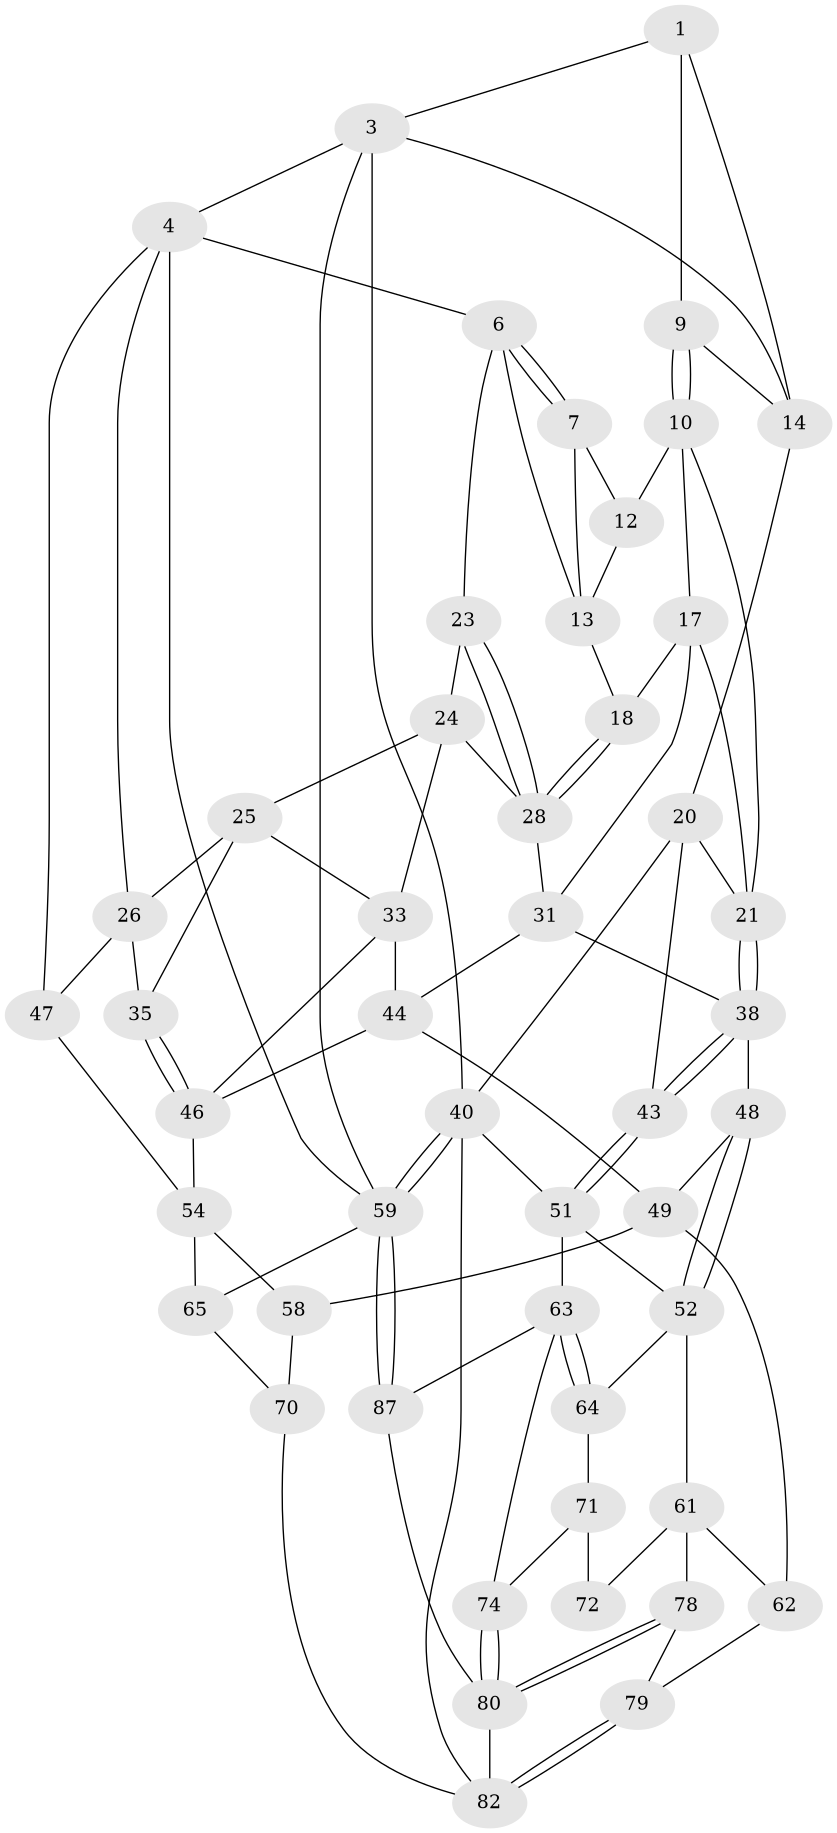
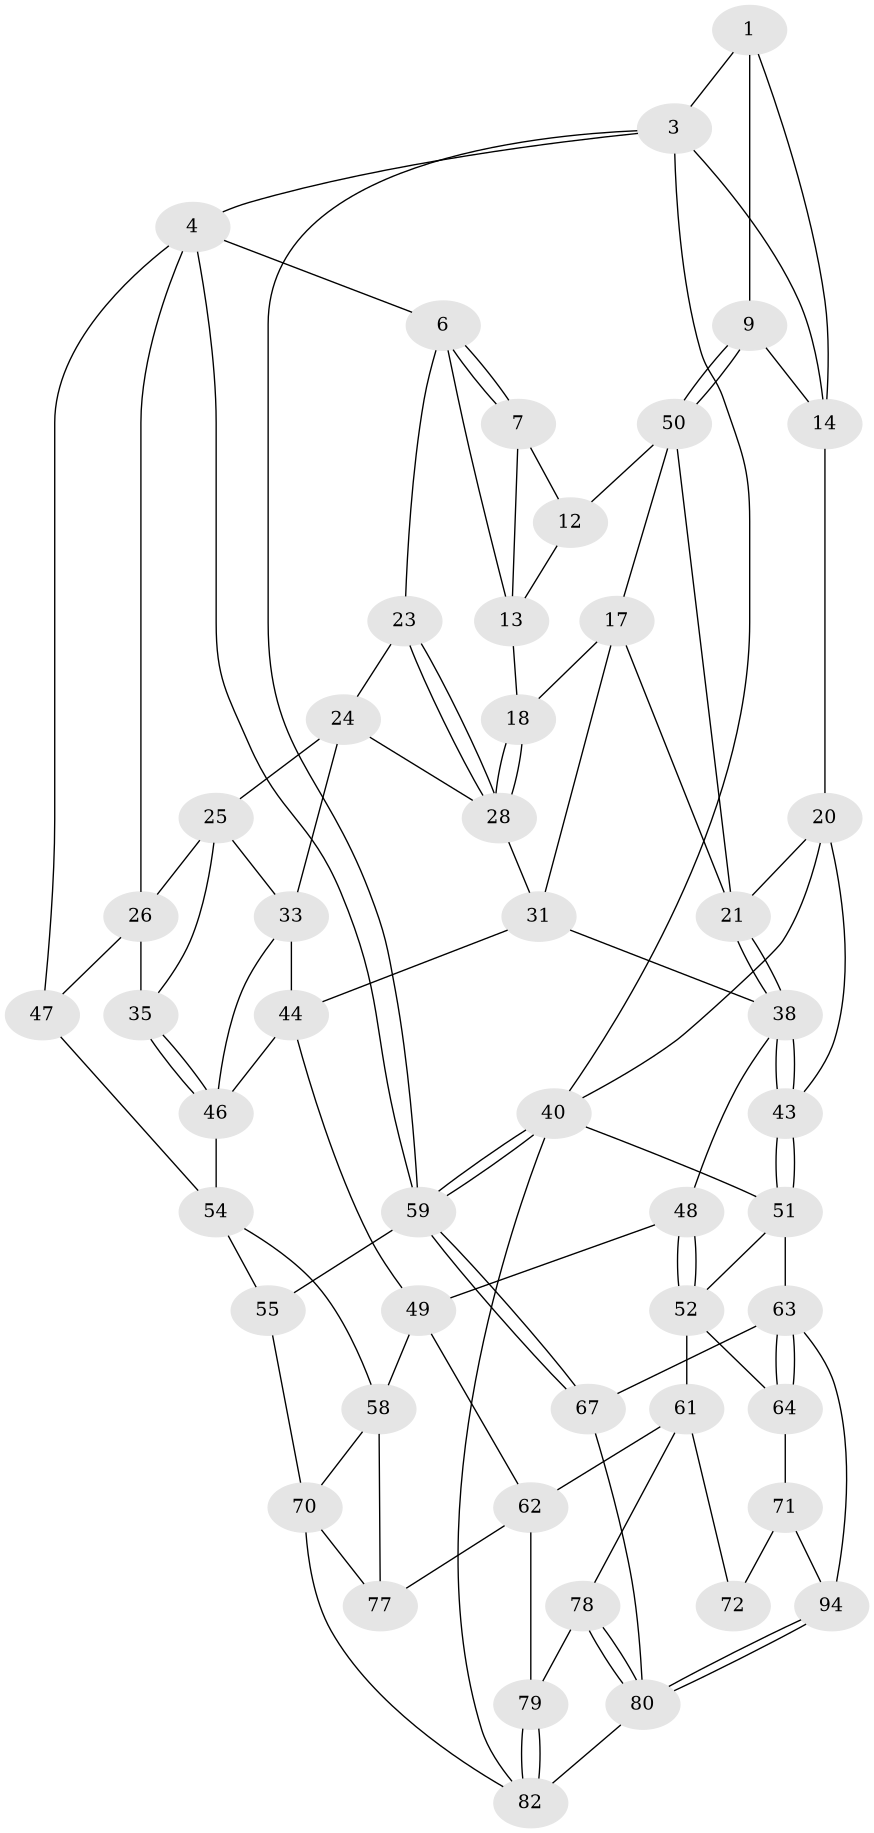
node "10": label "10" -> "50"
node "65": label "65" -> "55"
node "87": label "87" -> "67"
node "77": added
node "74": label "74" -> "94"
